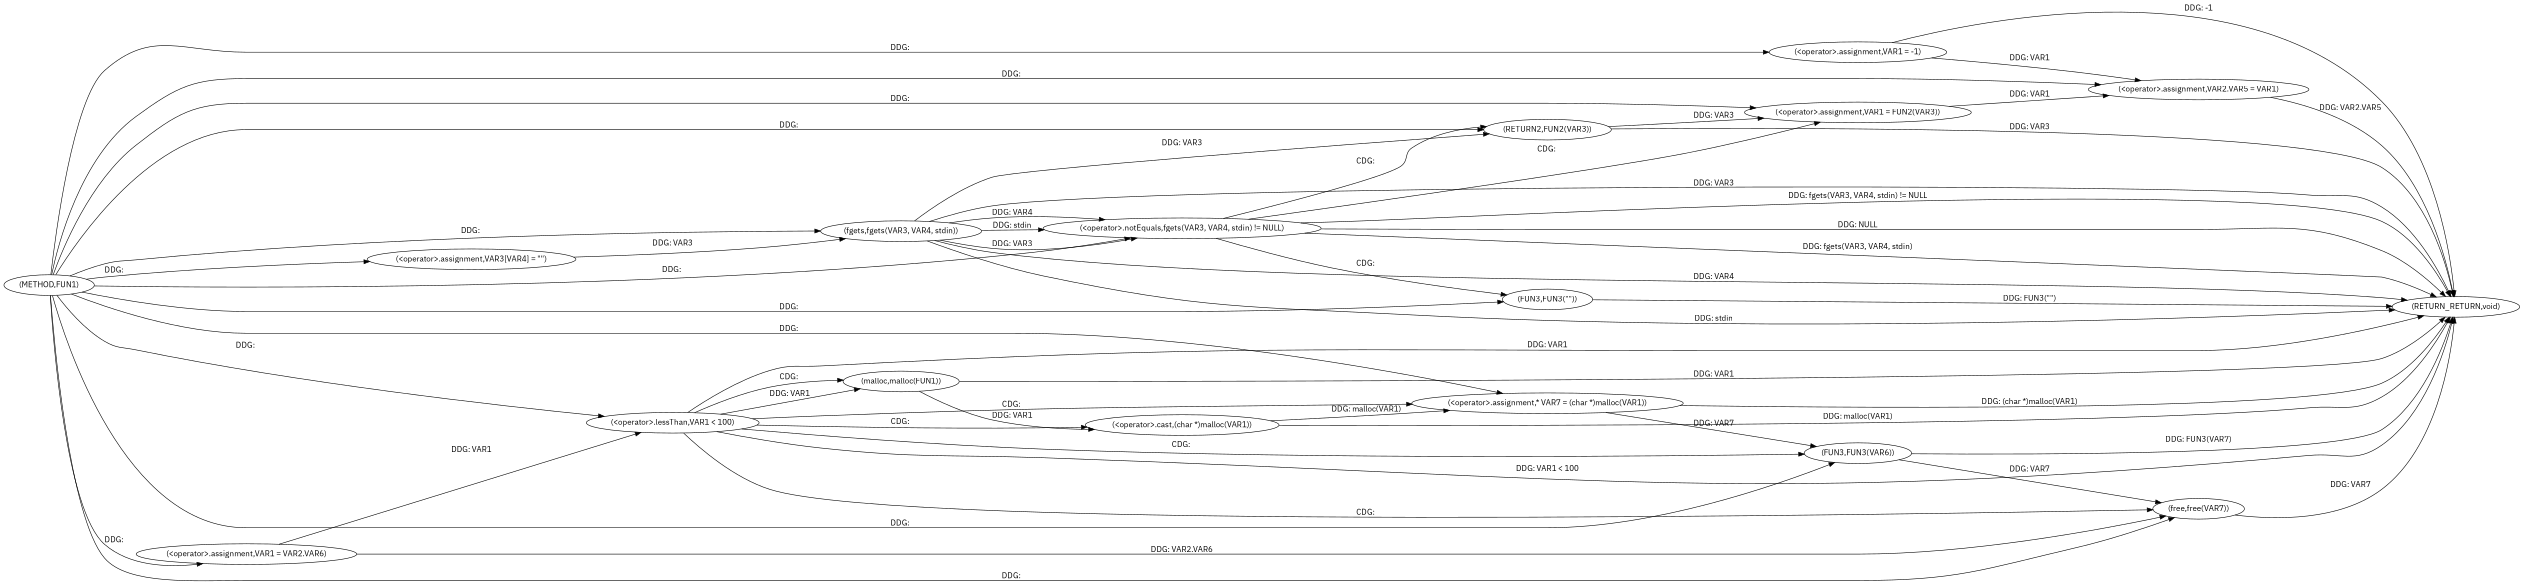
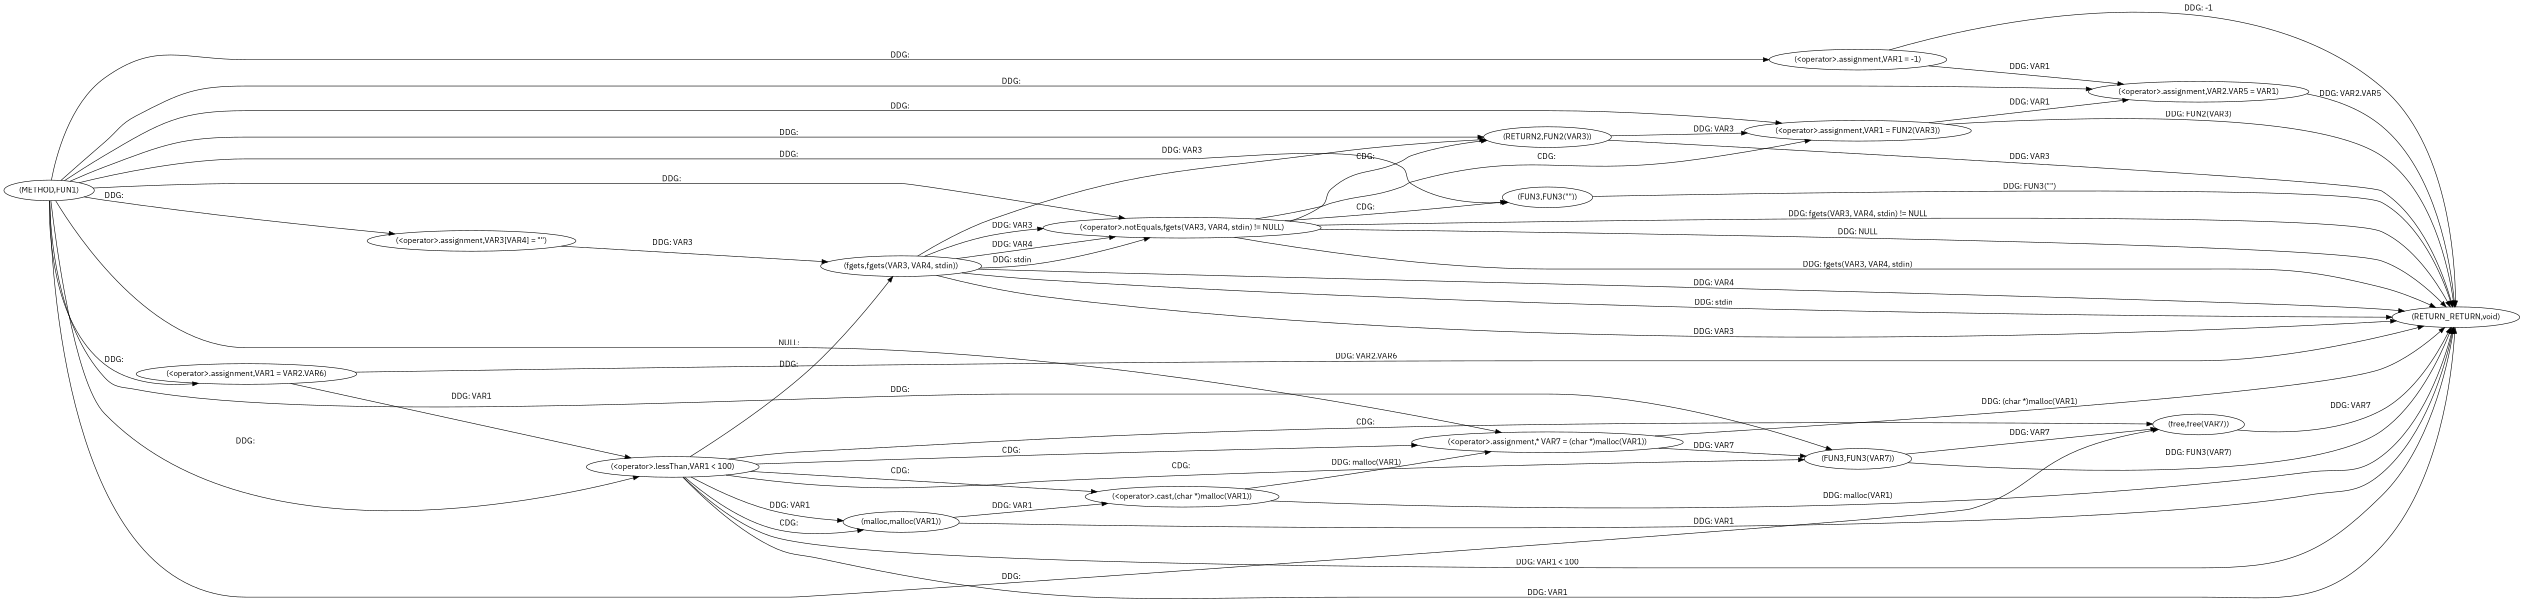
edge "(<operator>.assignment,VAR1 = FUN2(VAR3))" -> "(RETURN_RETURN,void)": added, label "DDG: FUN2(VAR3)"
edge "(METHOD,FUN1)" -> "(fgets,fgets(VAR3, VAR4, stdin))": now "(<operator>.lessThan,VAR1 < 100)" -> "(fgets,fgets(VAR3, VAR4, stdin))"
edge "(METHOD,FUN1)" -> "(<operator>.assignment,* VAR7 = (char *)malloc(VAR1))": label "DDG: " -> "NULL: "
node "(malloc,malloc(FUN1))": label "(malloc,malloc(FUN1))" -> "(malloc,malloc(VAR1))"
node "(FUN3,FUN3(VAR6))": label "(FUN3,FUN3(VAR6))" -> "(FUN3,FUN3(VAR7))"
edge "(<operator>.assignment,VAR1 = VAR2.VAR6)" -> "(free,free(VAR7))": now "(<operator>.assignment,VAR1 = VAR2.VAR6)" -> "(RETURN_RETURN,void)"
